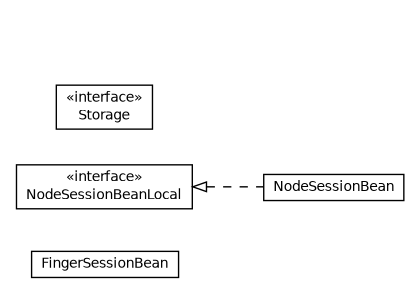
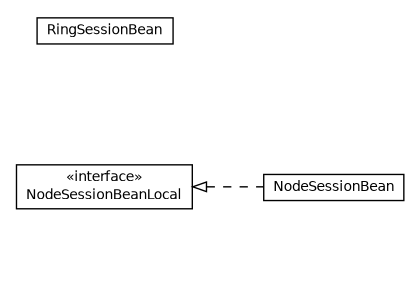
node "RingSessionBean": added
node "Storage": removed
node "FingerSessionBean": removed
